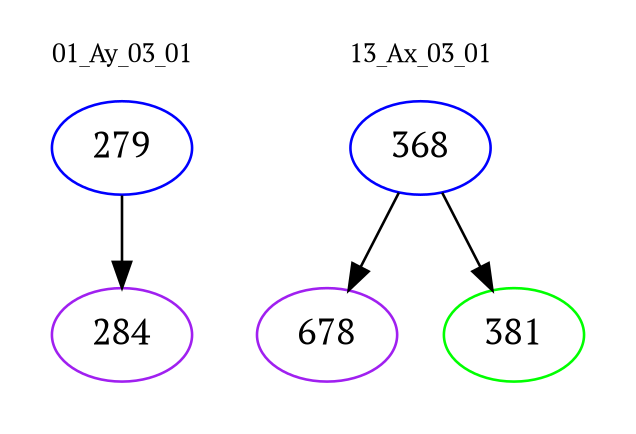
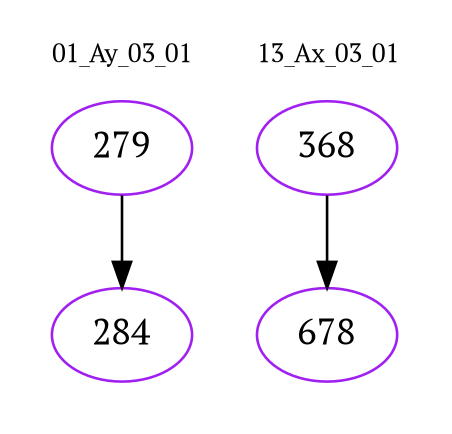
node "279": color blue -> purple
node "368": color blue -> purple
node "381": removed
